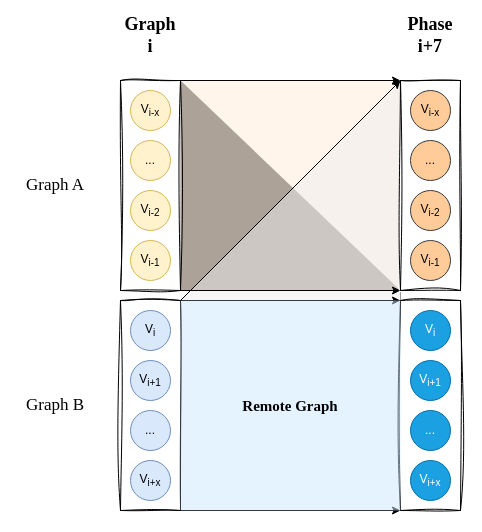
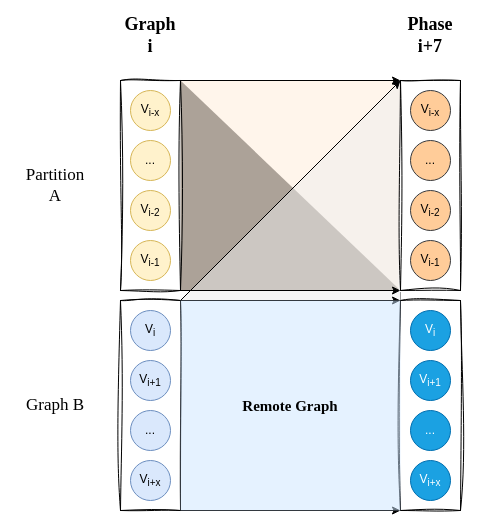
node "Graph A": label "Graph A" -> "Partition A"
